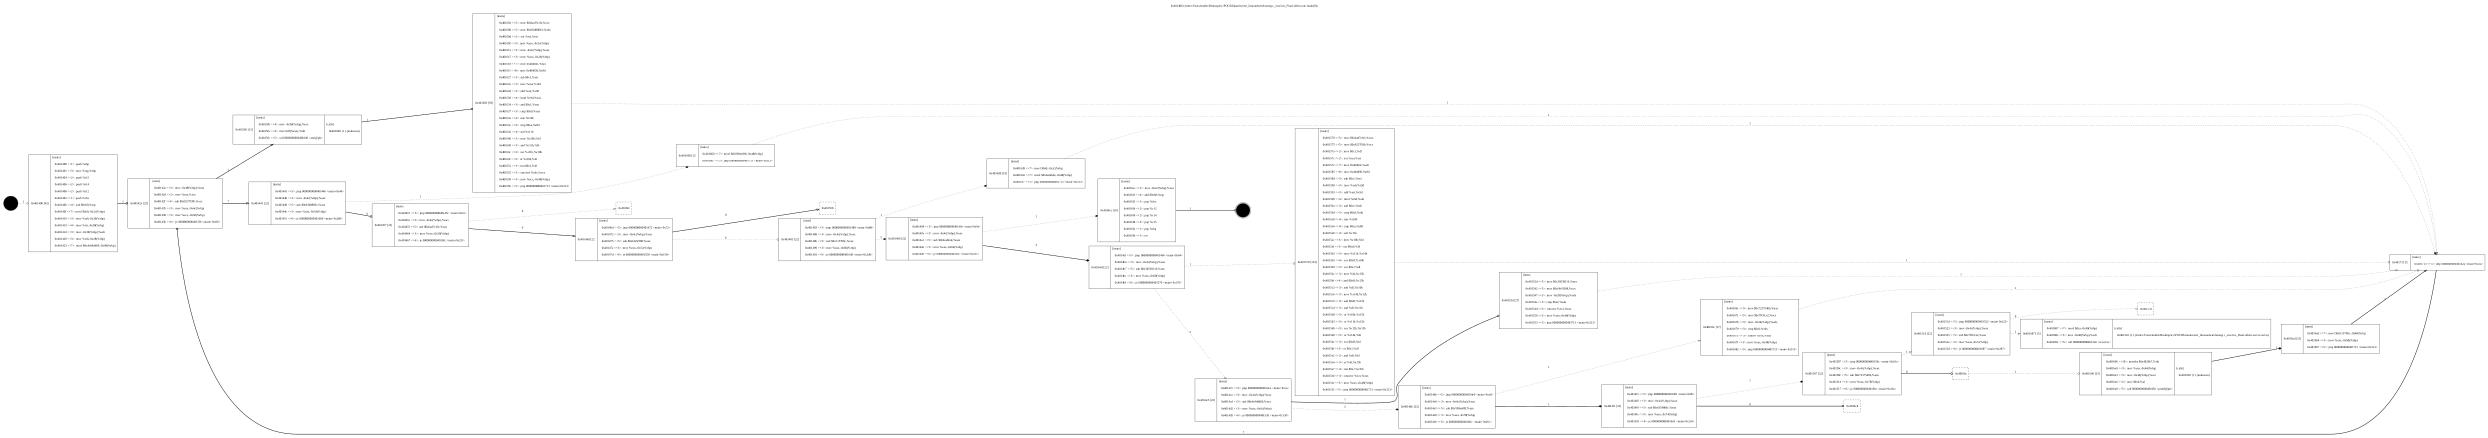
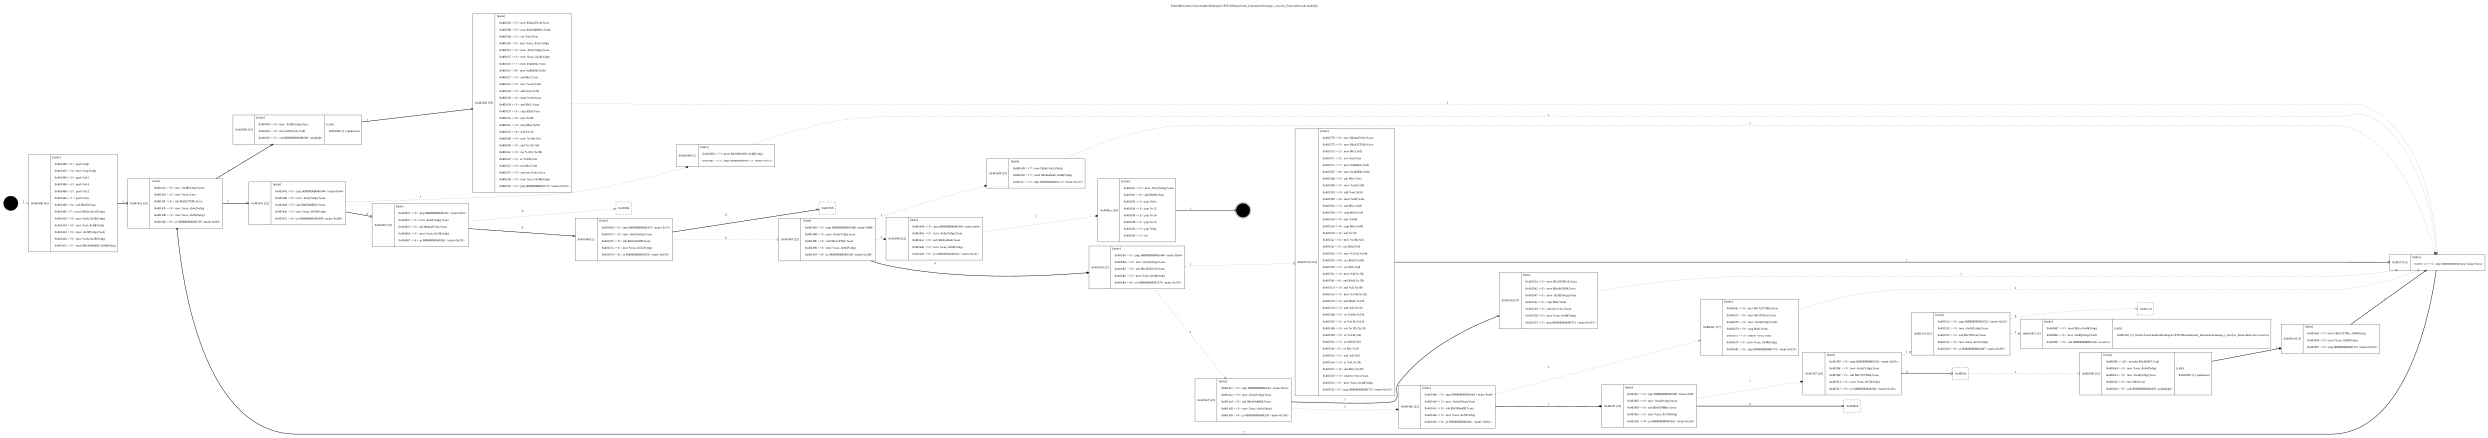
edge "0x401499 [22]" -> "0x4014af [22]": now "0x401483 [22]" -> "0x4014af [22]"
edge "0x401570 [134]" -> "0x401713 [5]": style dotted -> bold
